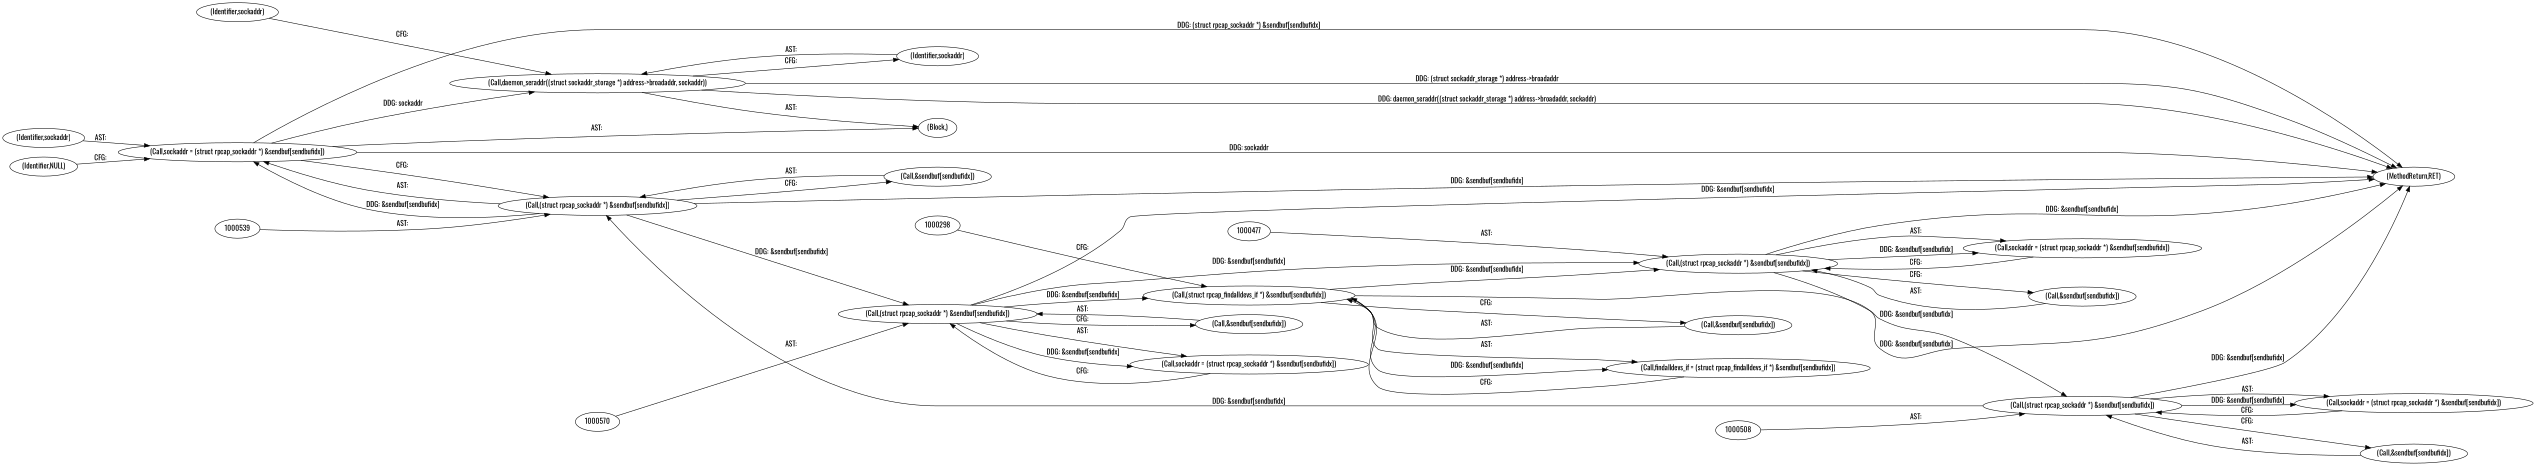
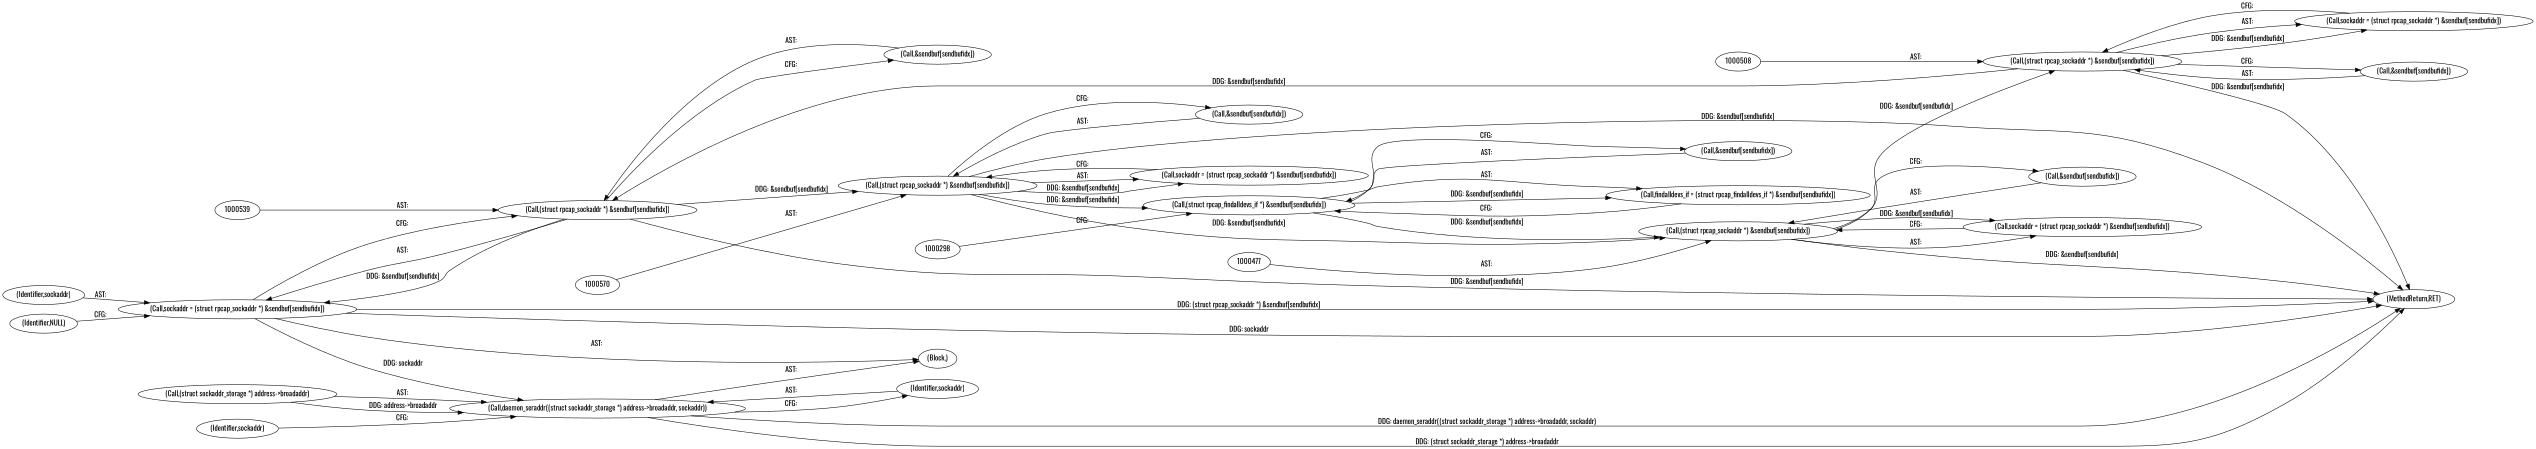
edge "(Call,(struct rpcap_findalldevs_if *) &sendbuf[sendbufidx])" -> "(MethodReturn,RET)": removed, label "DDG: &sendbuf[sendbufidx]"
node "(Call,(struct sockaddr_storage *) address->broadaddr)": added
